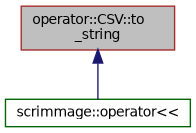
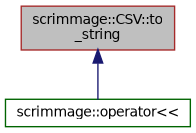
node "operator::CSV::to _string": label "operator::CSV::to _string" -> "scrimmage::CSV::to _string"
